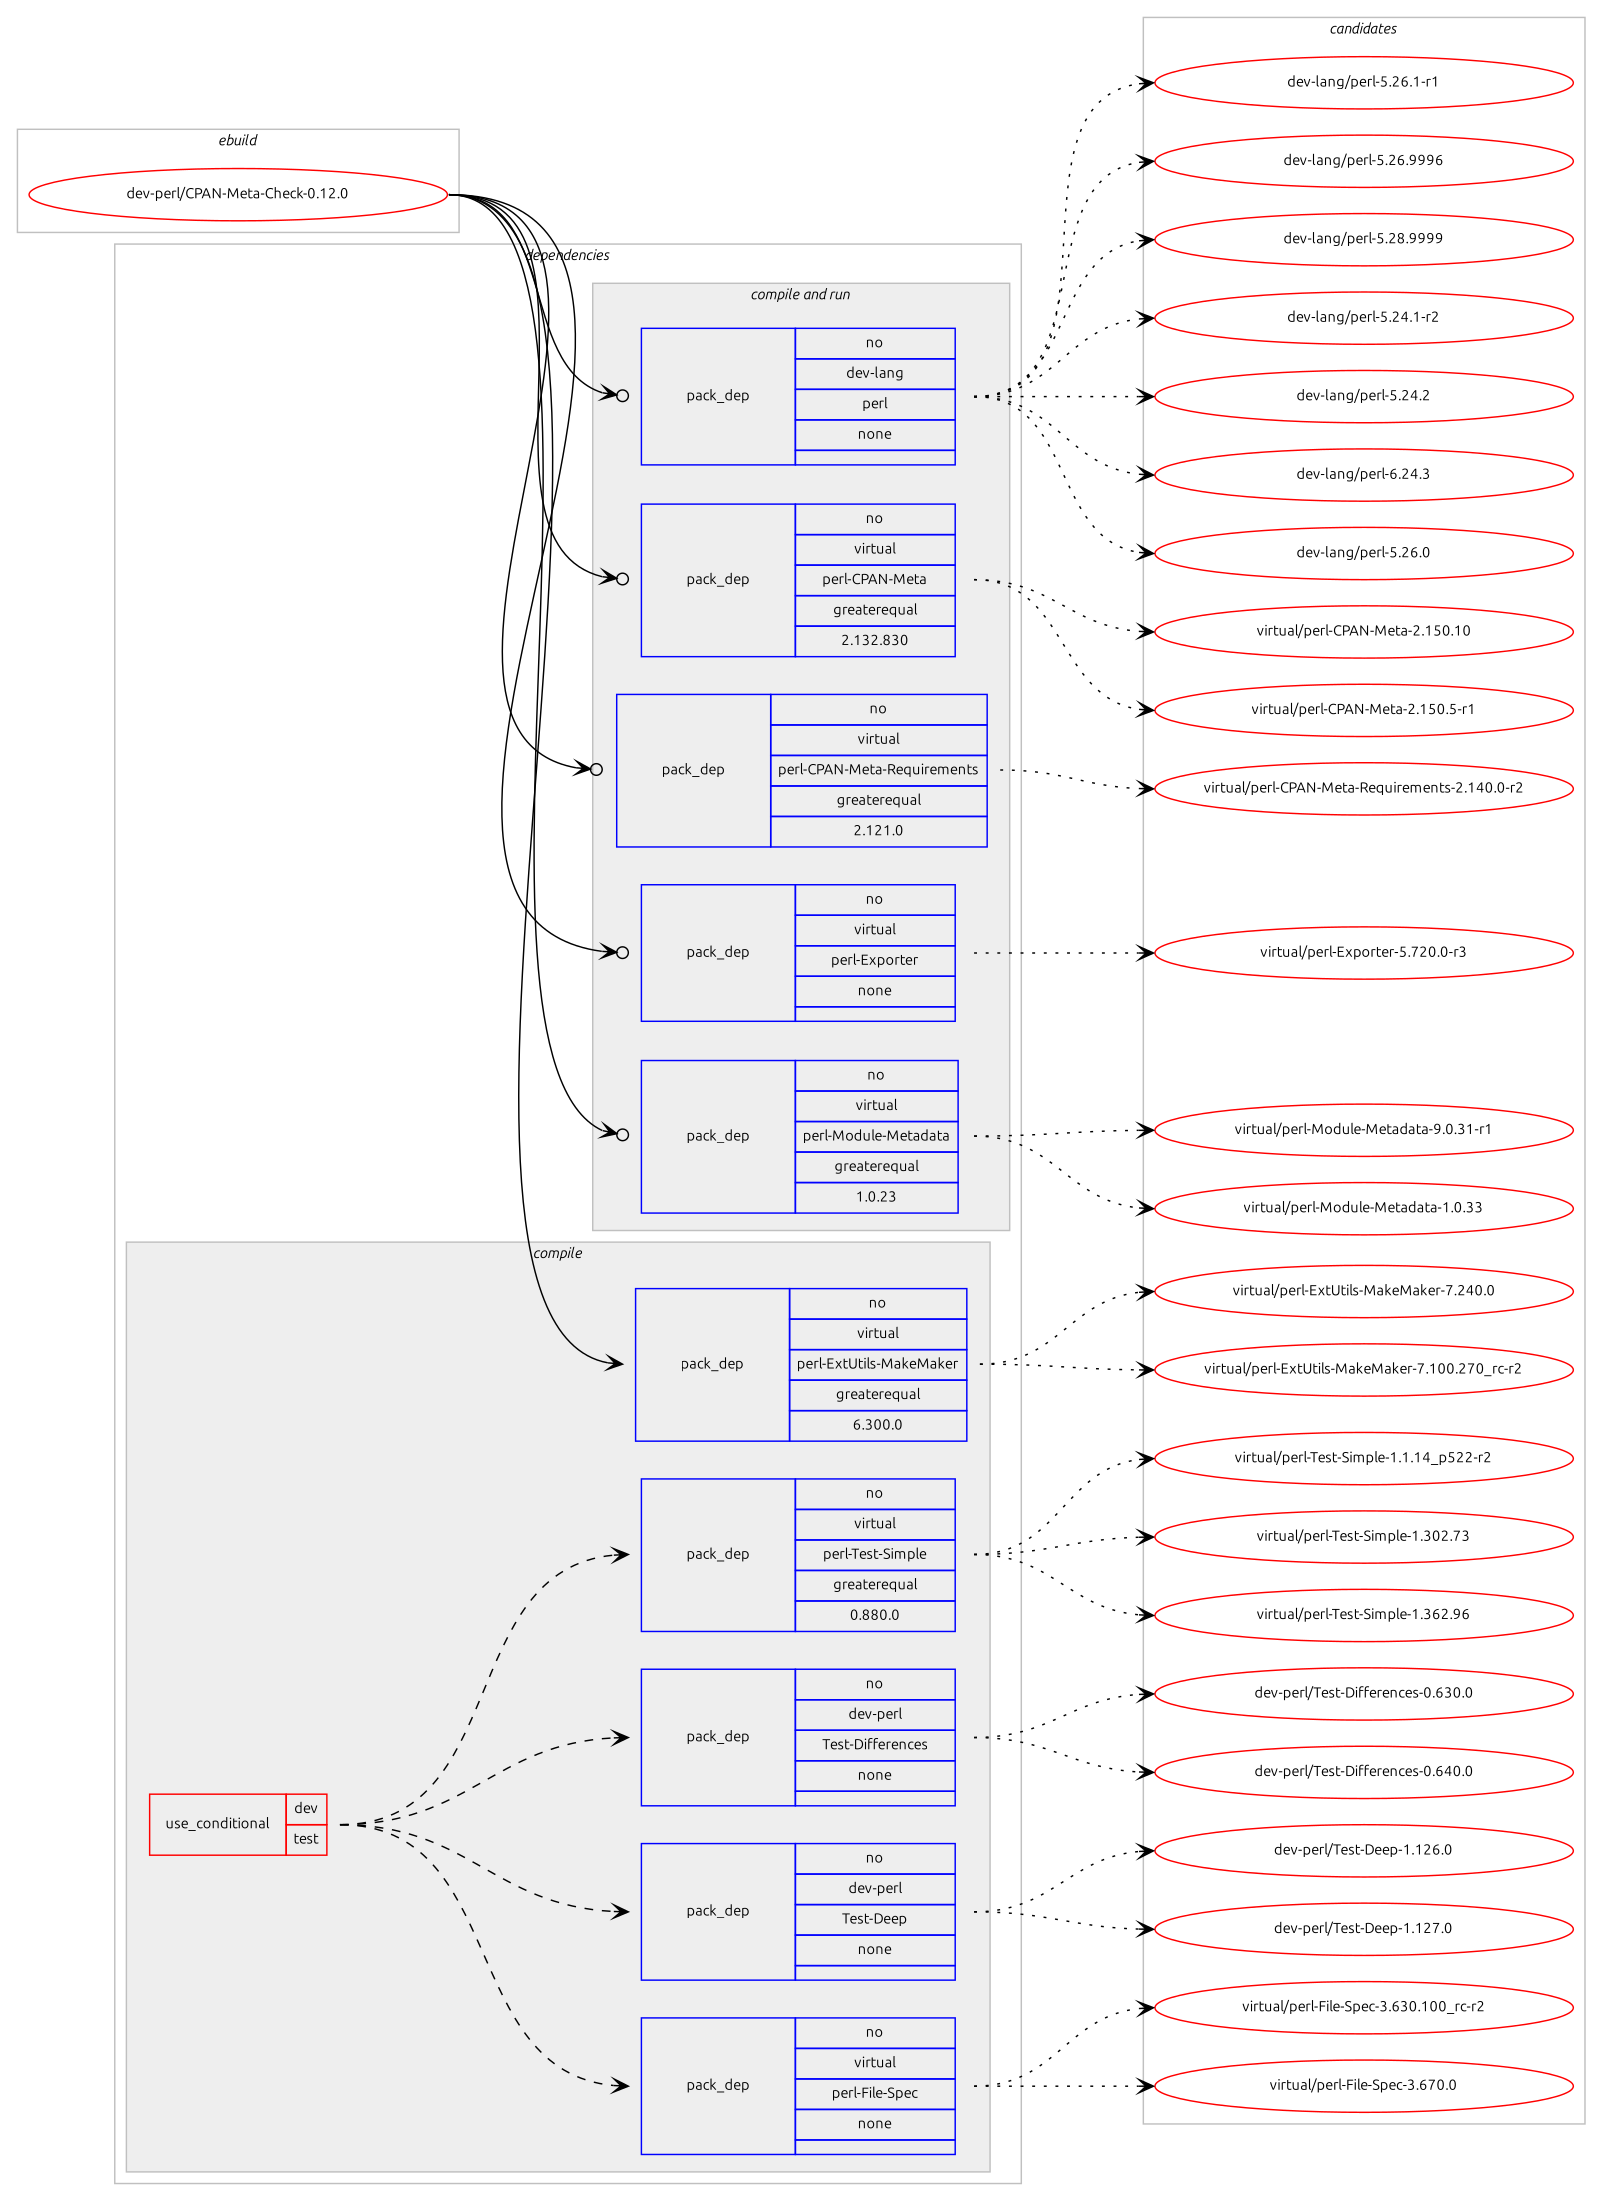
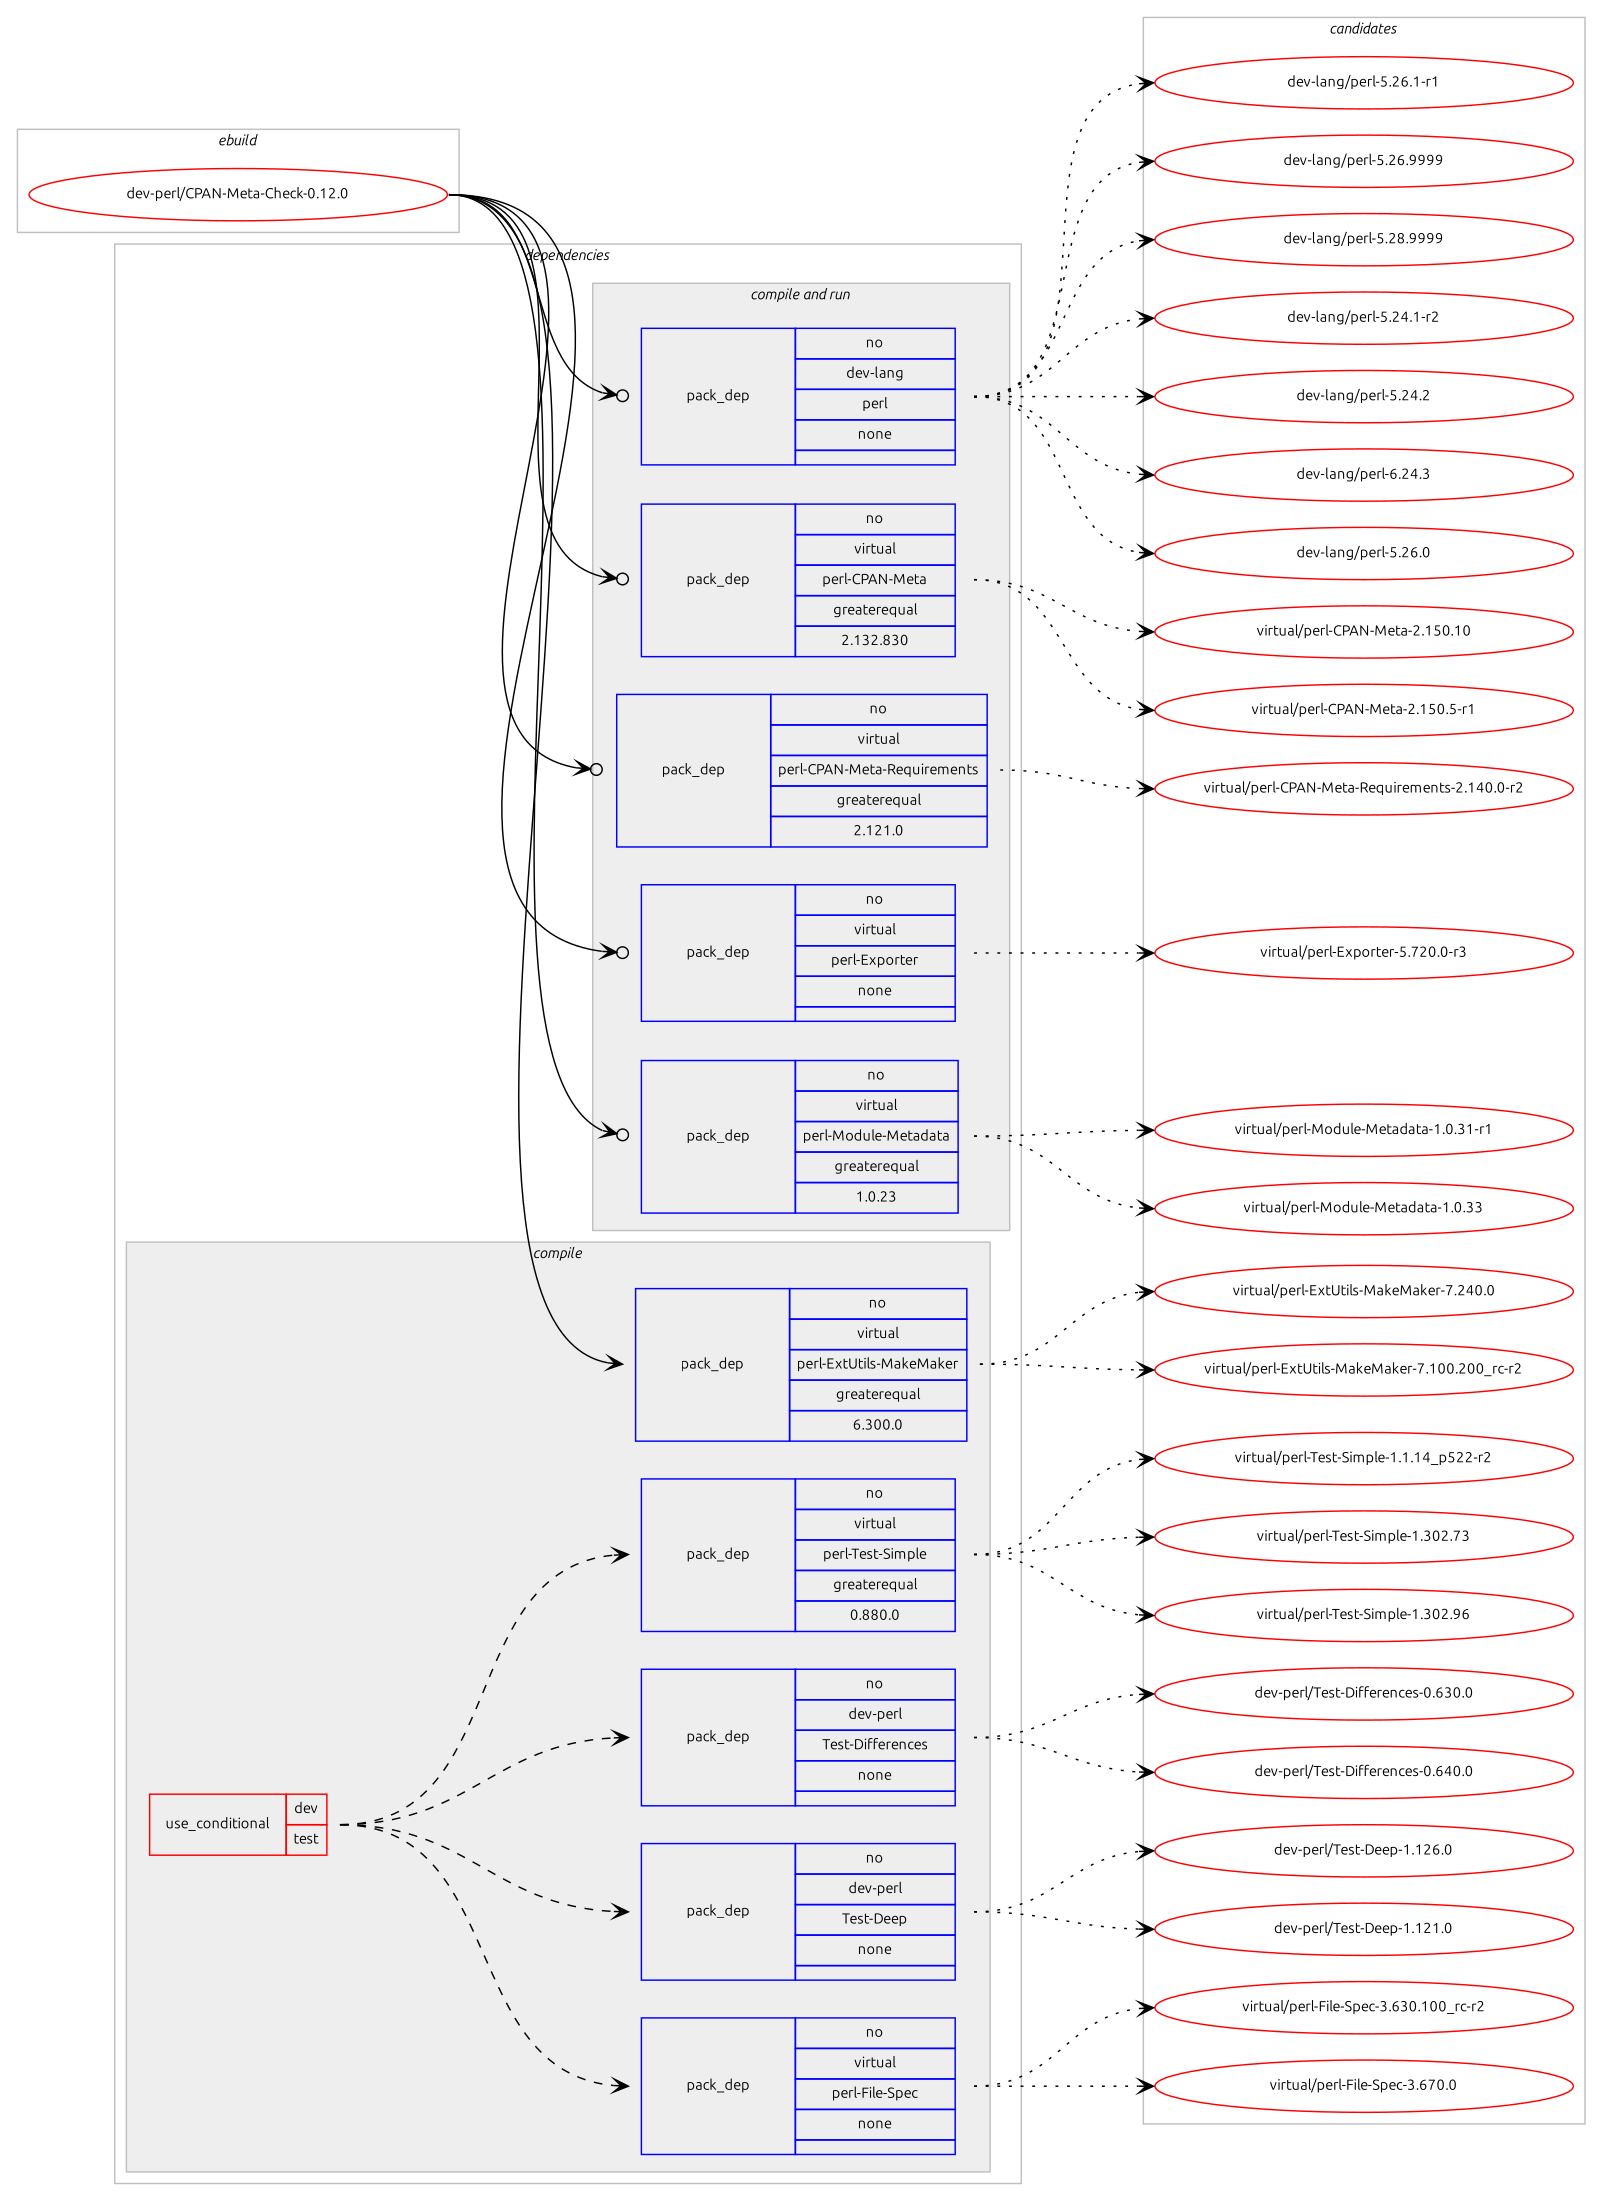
node "dev-lang/perl-5.26.9996": label "dev-lang/perl-5.26.9996" -> "dev-lang/perl-5.26.9999"
node "virtual/perl-Module-Metadata-9.0.31-r1": label "virtual/perl-Module-Metadata-9.0.31-r1" -> "virtual/perl-Module-Metadata-1.0.31-r1"
node "virtual/perl-ExtUtils-MakeMaker-7.100.270_rc-r2": label "virtual/perl-ExtUtils-MakeMaker-7.100.270_rc-r2" -> "virtual/perl-ExtUtils-MakeMaker-7.100.200_rc-r2"
node "virtual/perl-Test-Simple-1.362.96": label "virtual/perl-Test-Simple-1.362.96" -> "virtual/perl-Test-Simple-1.302.96"
node "dev-perl/Test-Deep-1.127.0": label "dev-perl/Test-Deep-1.127.0" -> "dev-perl/Test-Deep-1.121.0"
